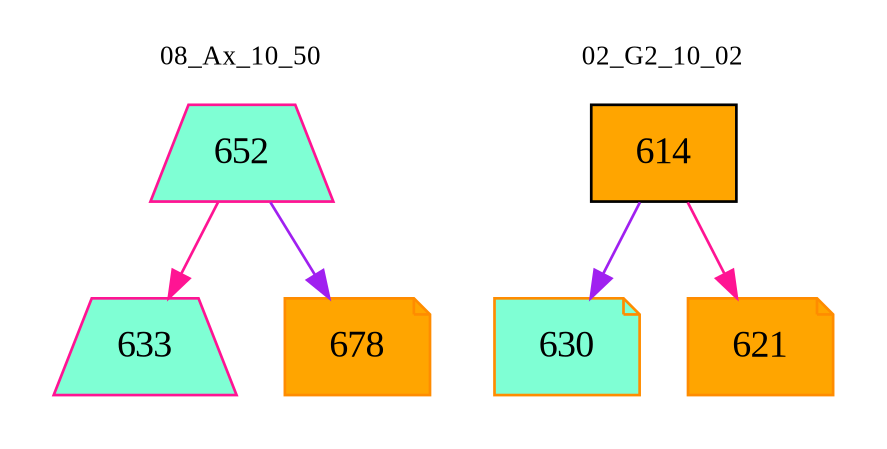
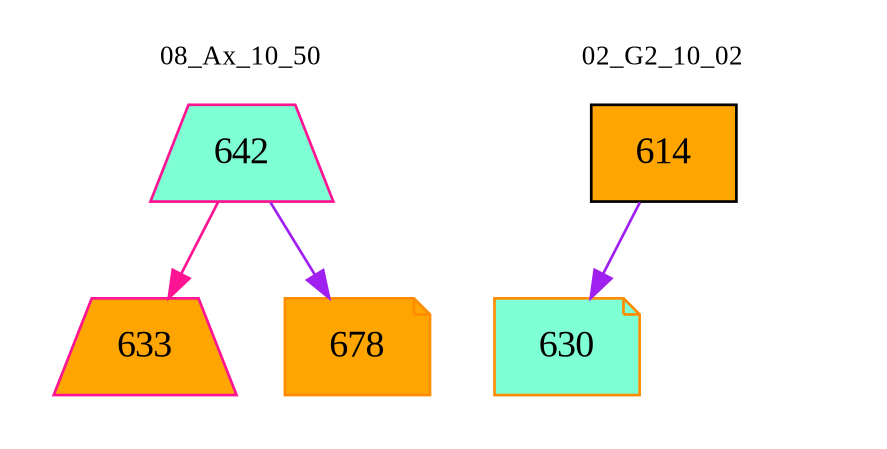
node "652": label "652" -> "642"
node "633": fillcolor aquamarine -> orange
node "621": removed
